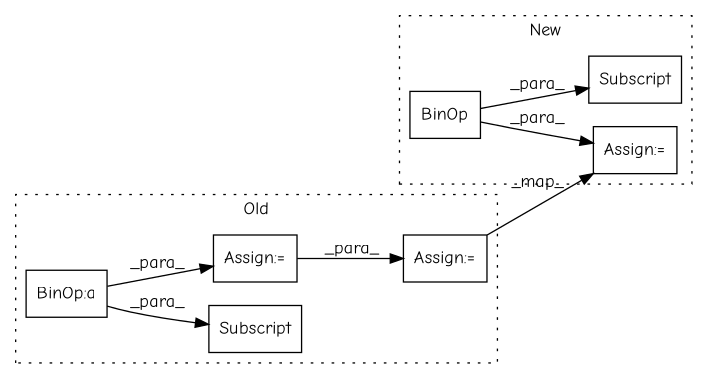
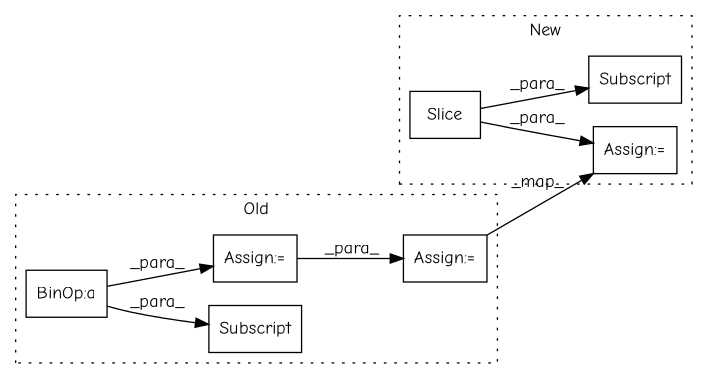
node "BinOp": label "BinOp" -> "Slice"
